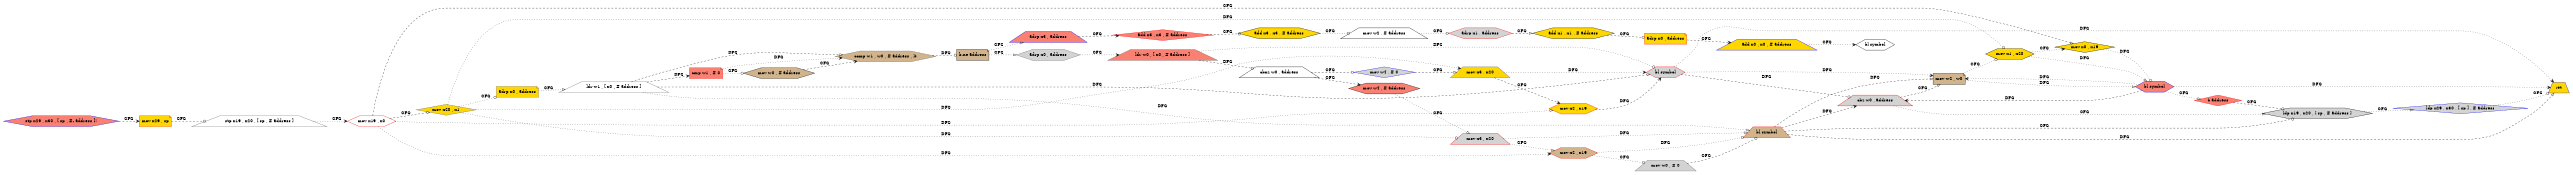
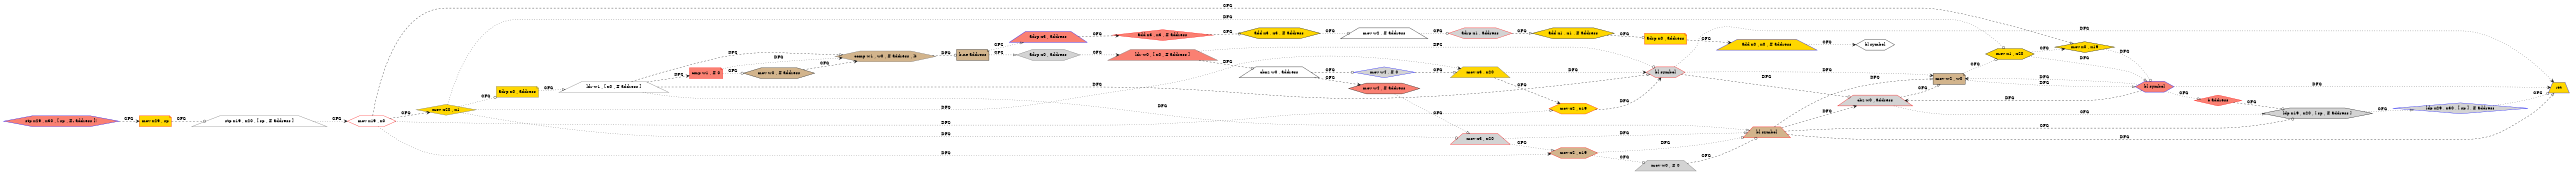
edge "mov x19 , x0" -> "mov x20 , x1": arrowhead onormal -> vee
